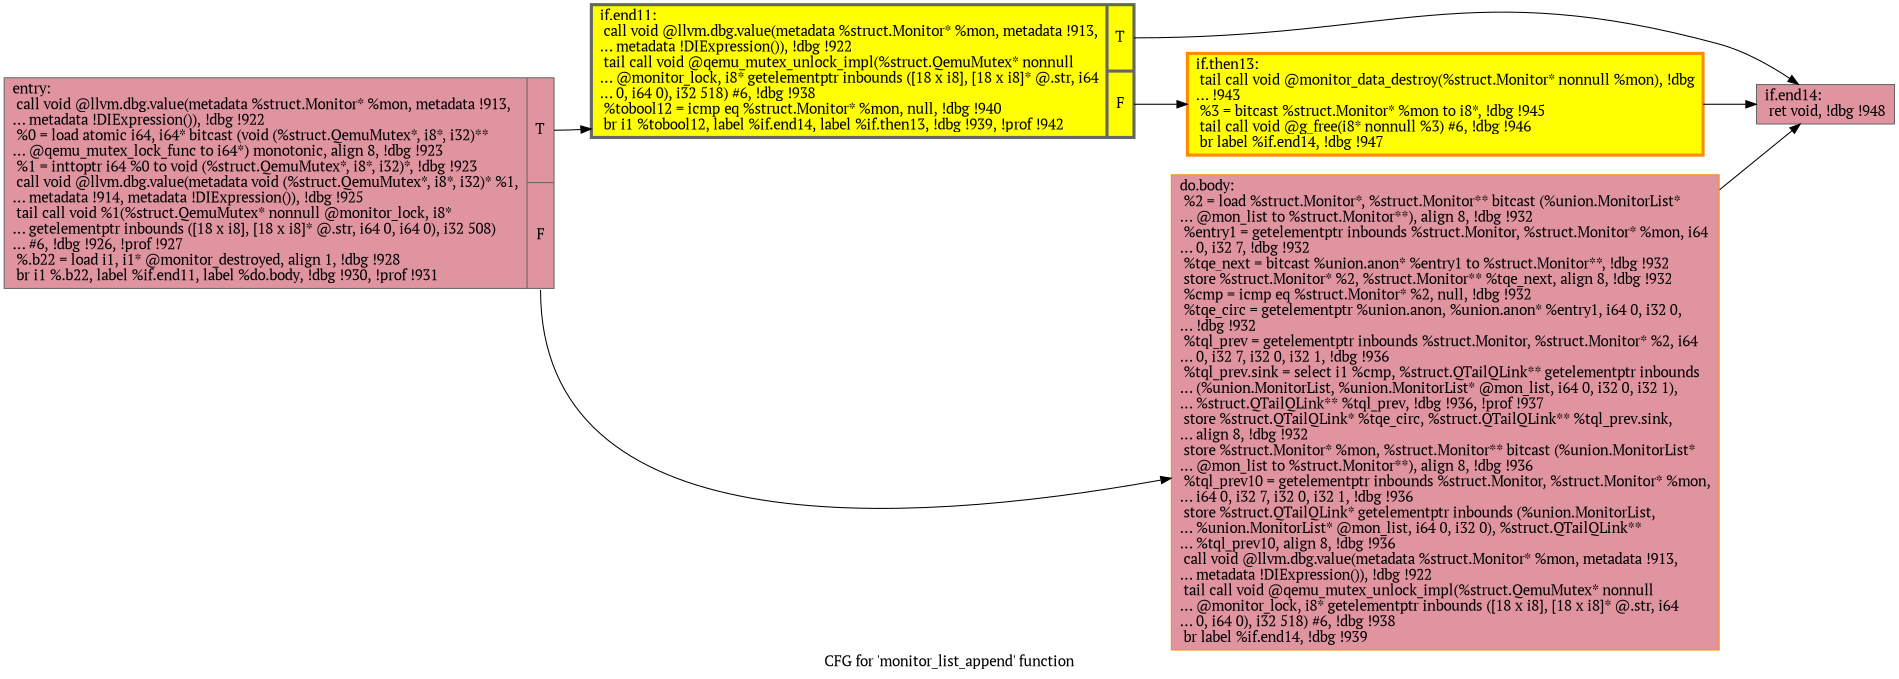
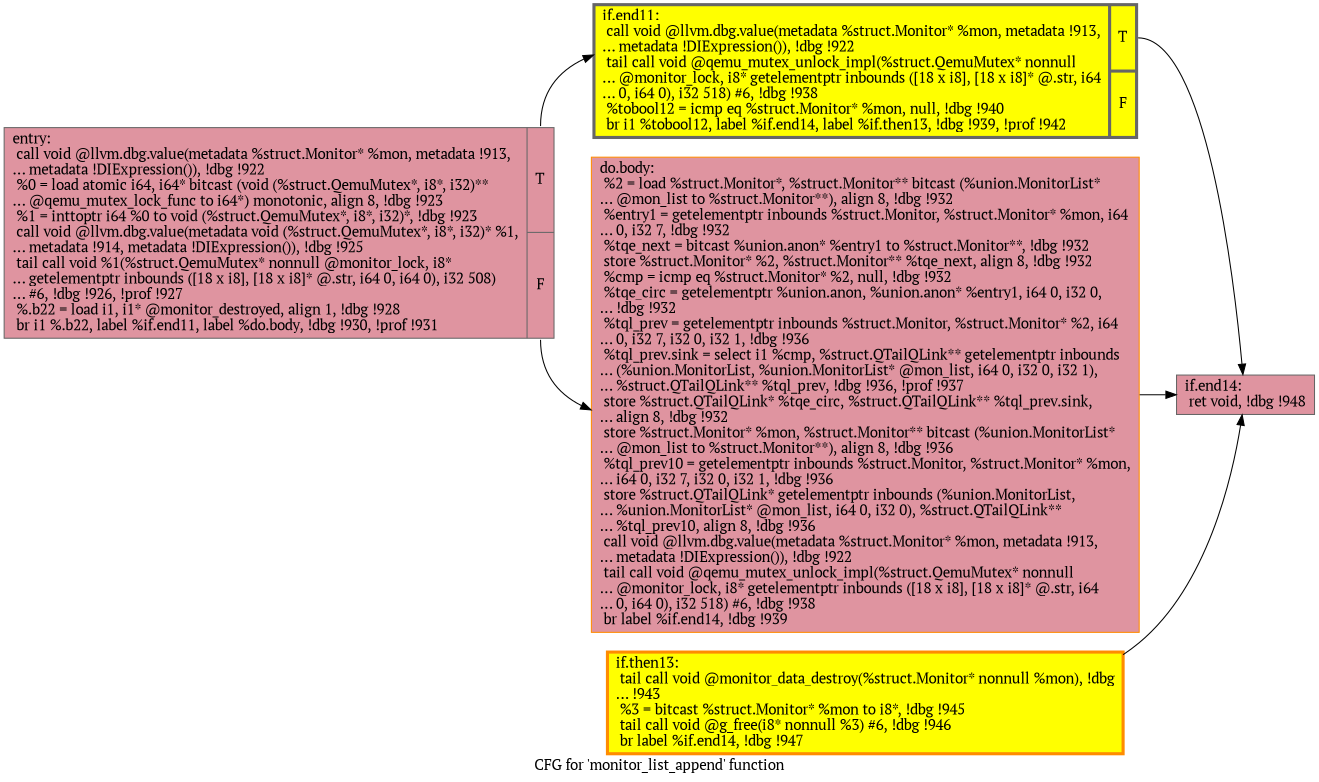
edge "if.end11:" -> "if.then13:": removed
